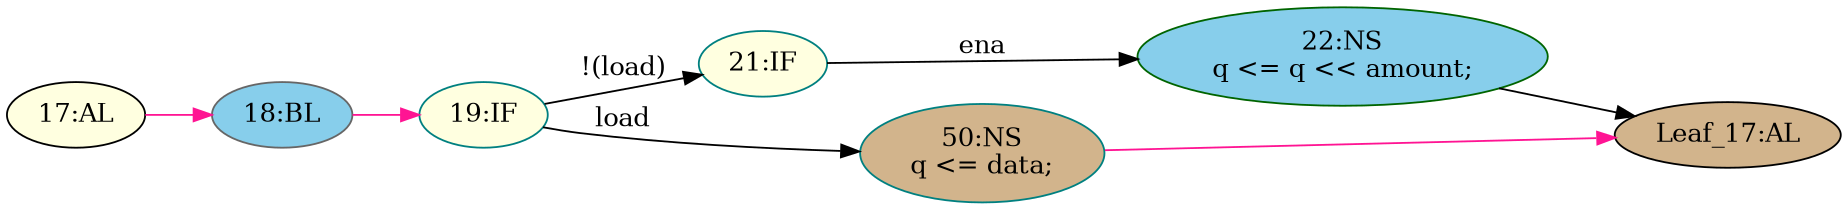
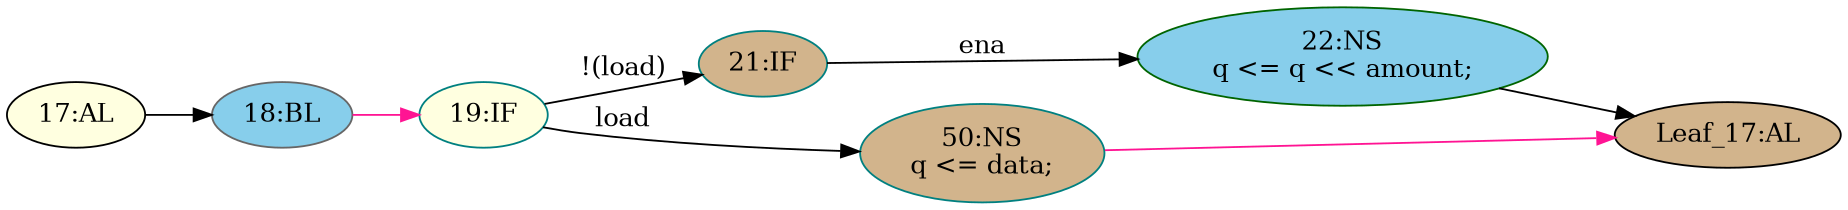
node "21:IF": fillcolor lightyellow -> tan
edge "17:AL" -> "18:BL": color deeppink -> black
